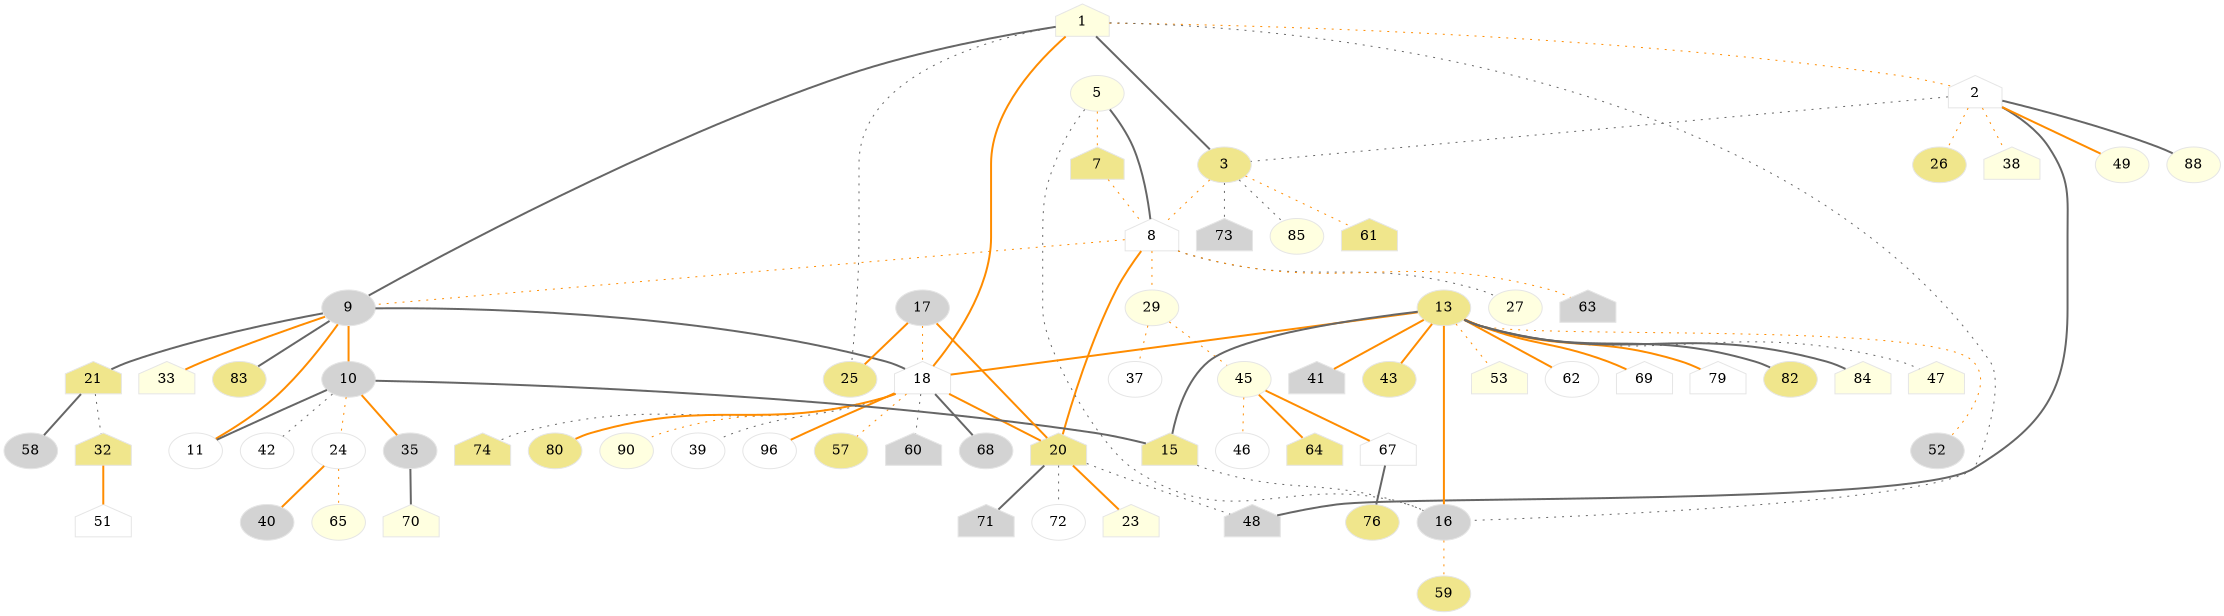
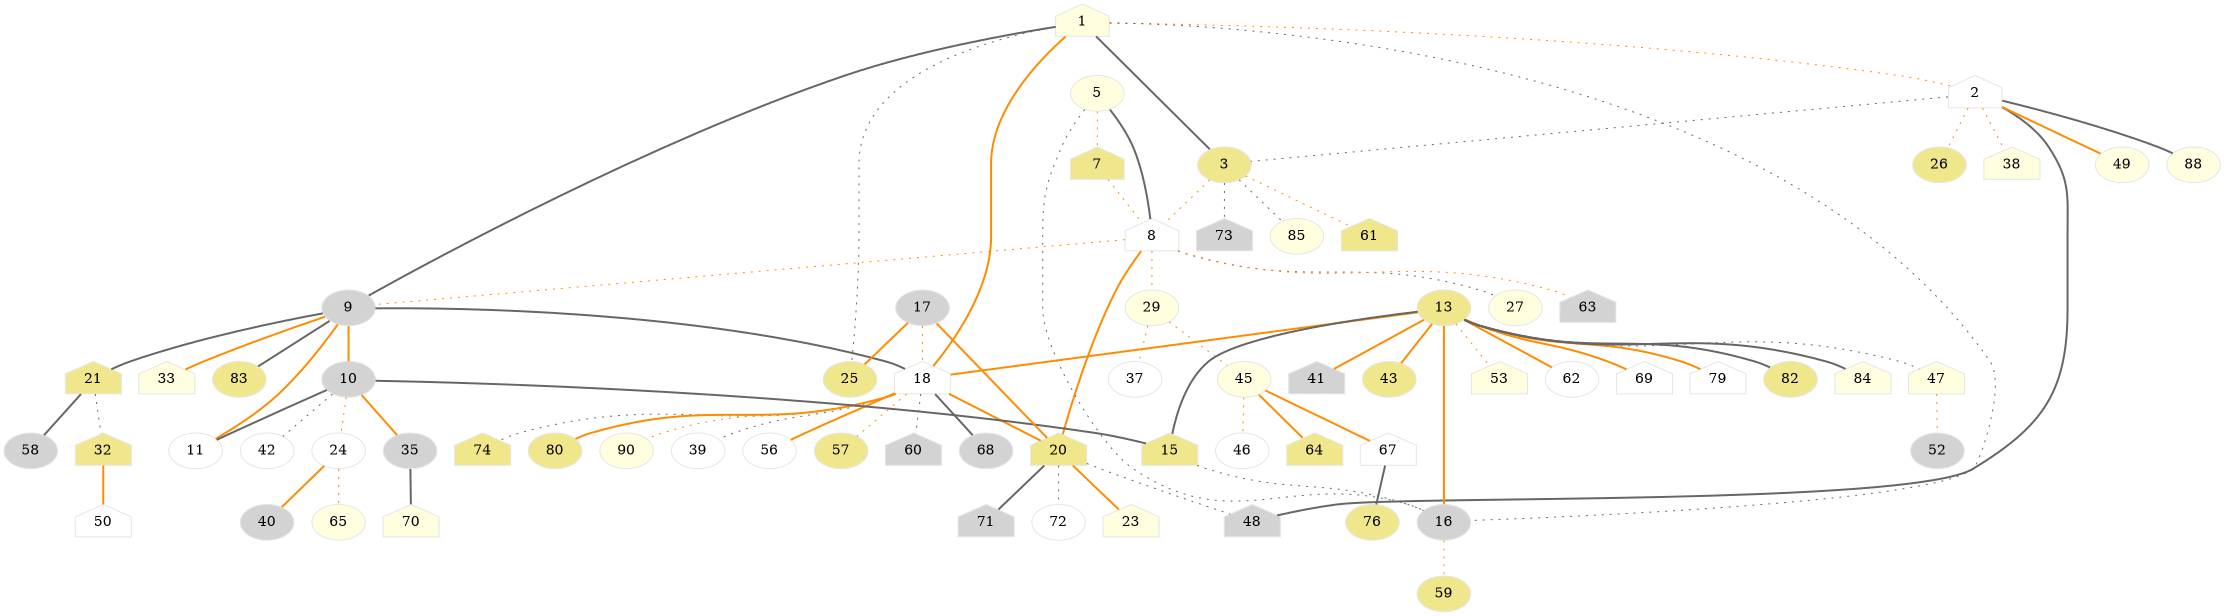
edge "13" -- "52": now "47" -- "52"
node "96": label "96" -> "56"
node "51": label "51" -> "50"
